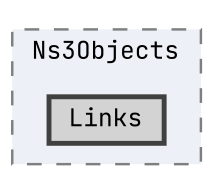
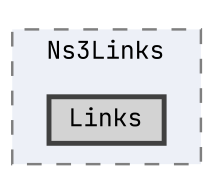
cluster "Ns3Objects": label "Ns3Objects" -> "Ns3Links"
